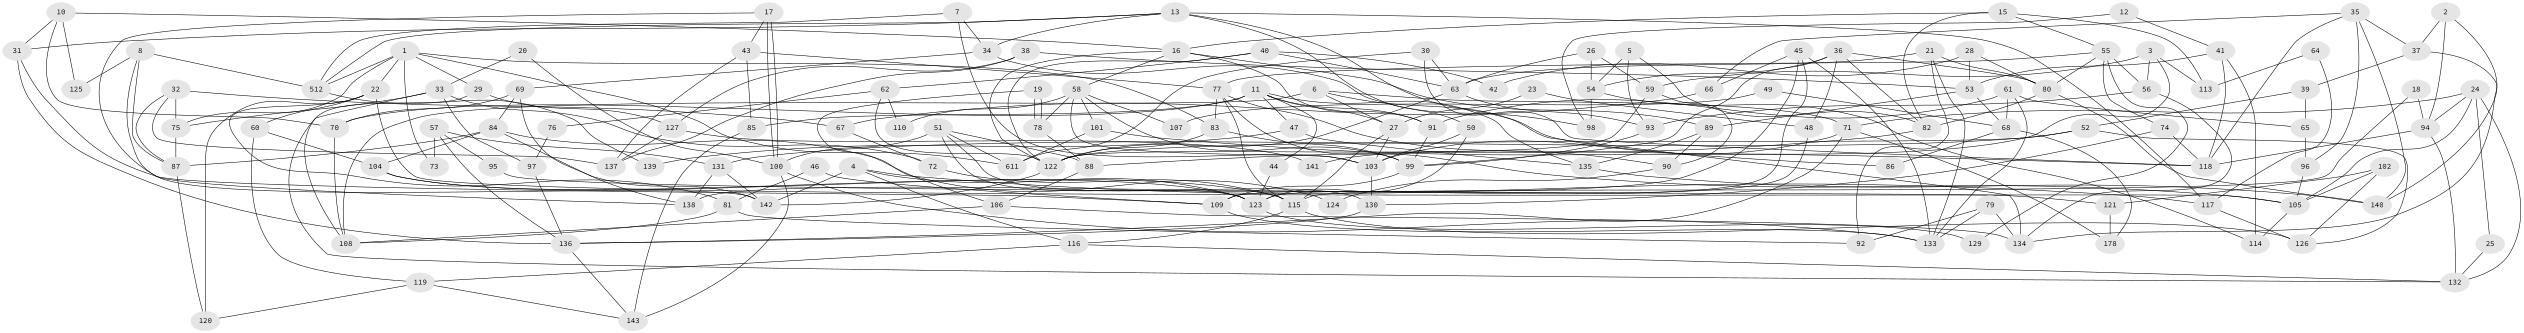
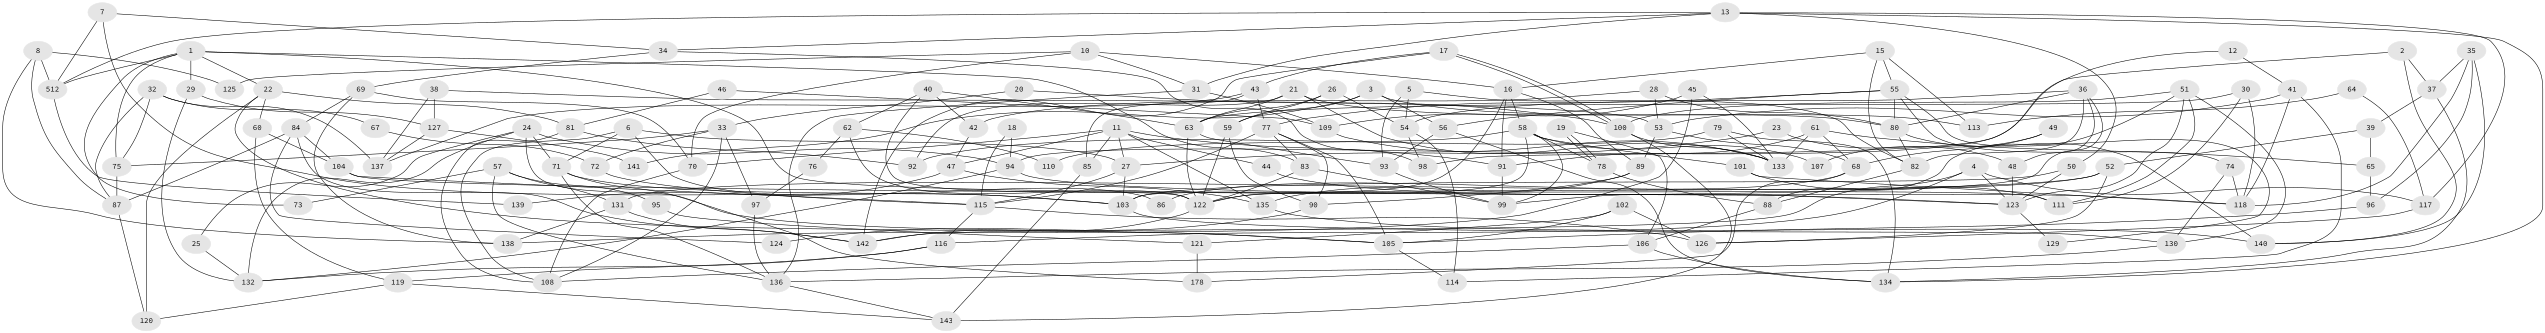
node "66": removed
edge "42" -- "47": added
node "611": label "611" -> "111"
edge "99" -- "109": removed
